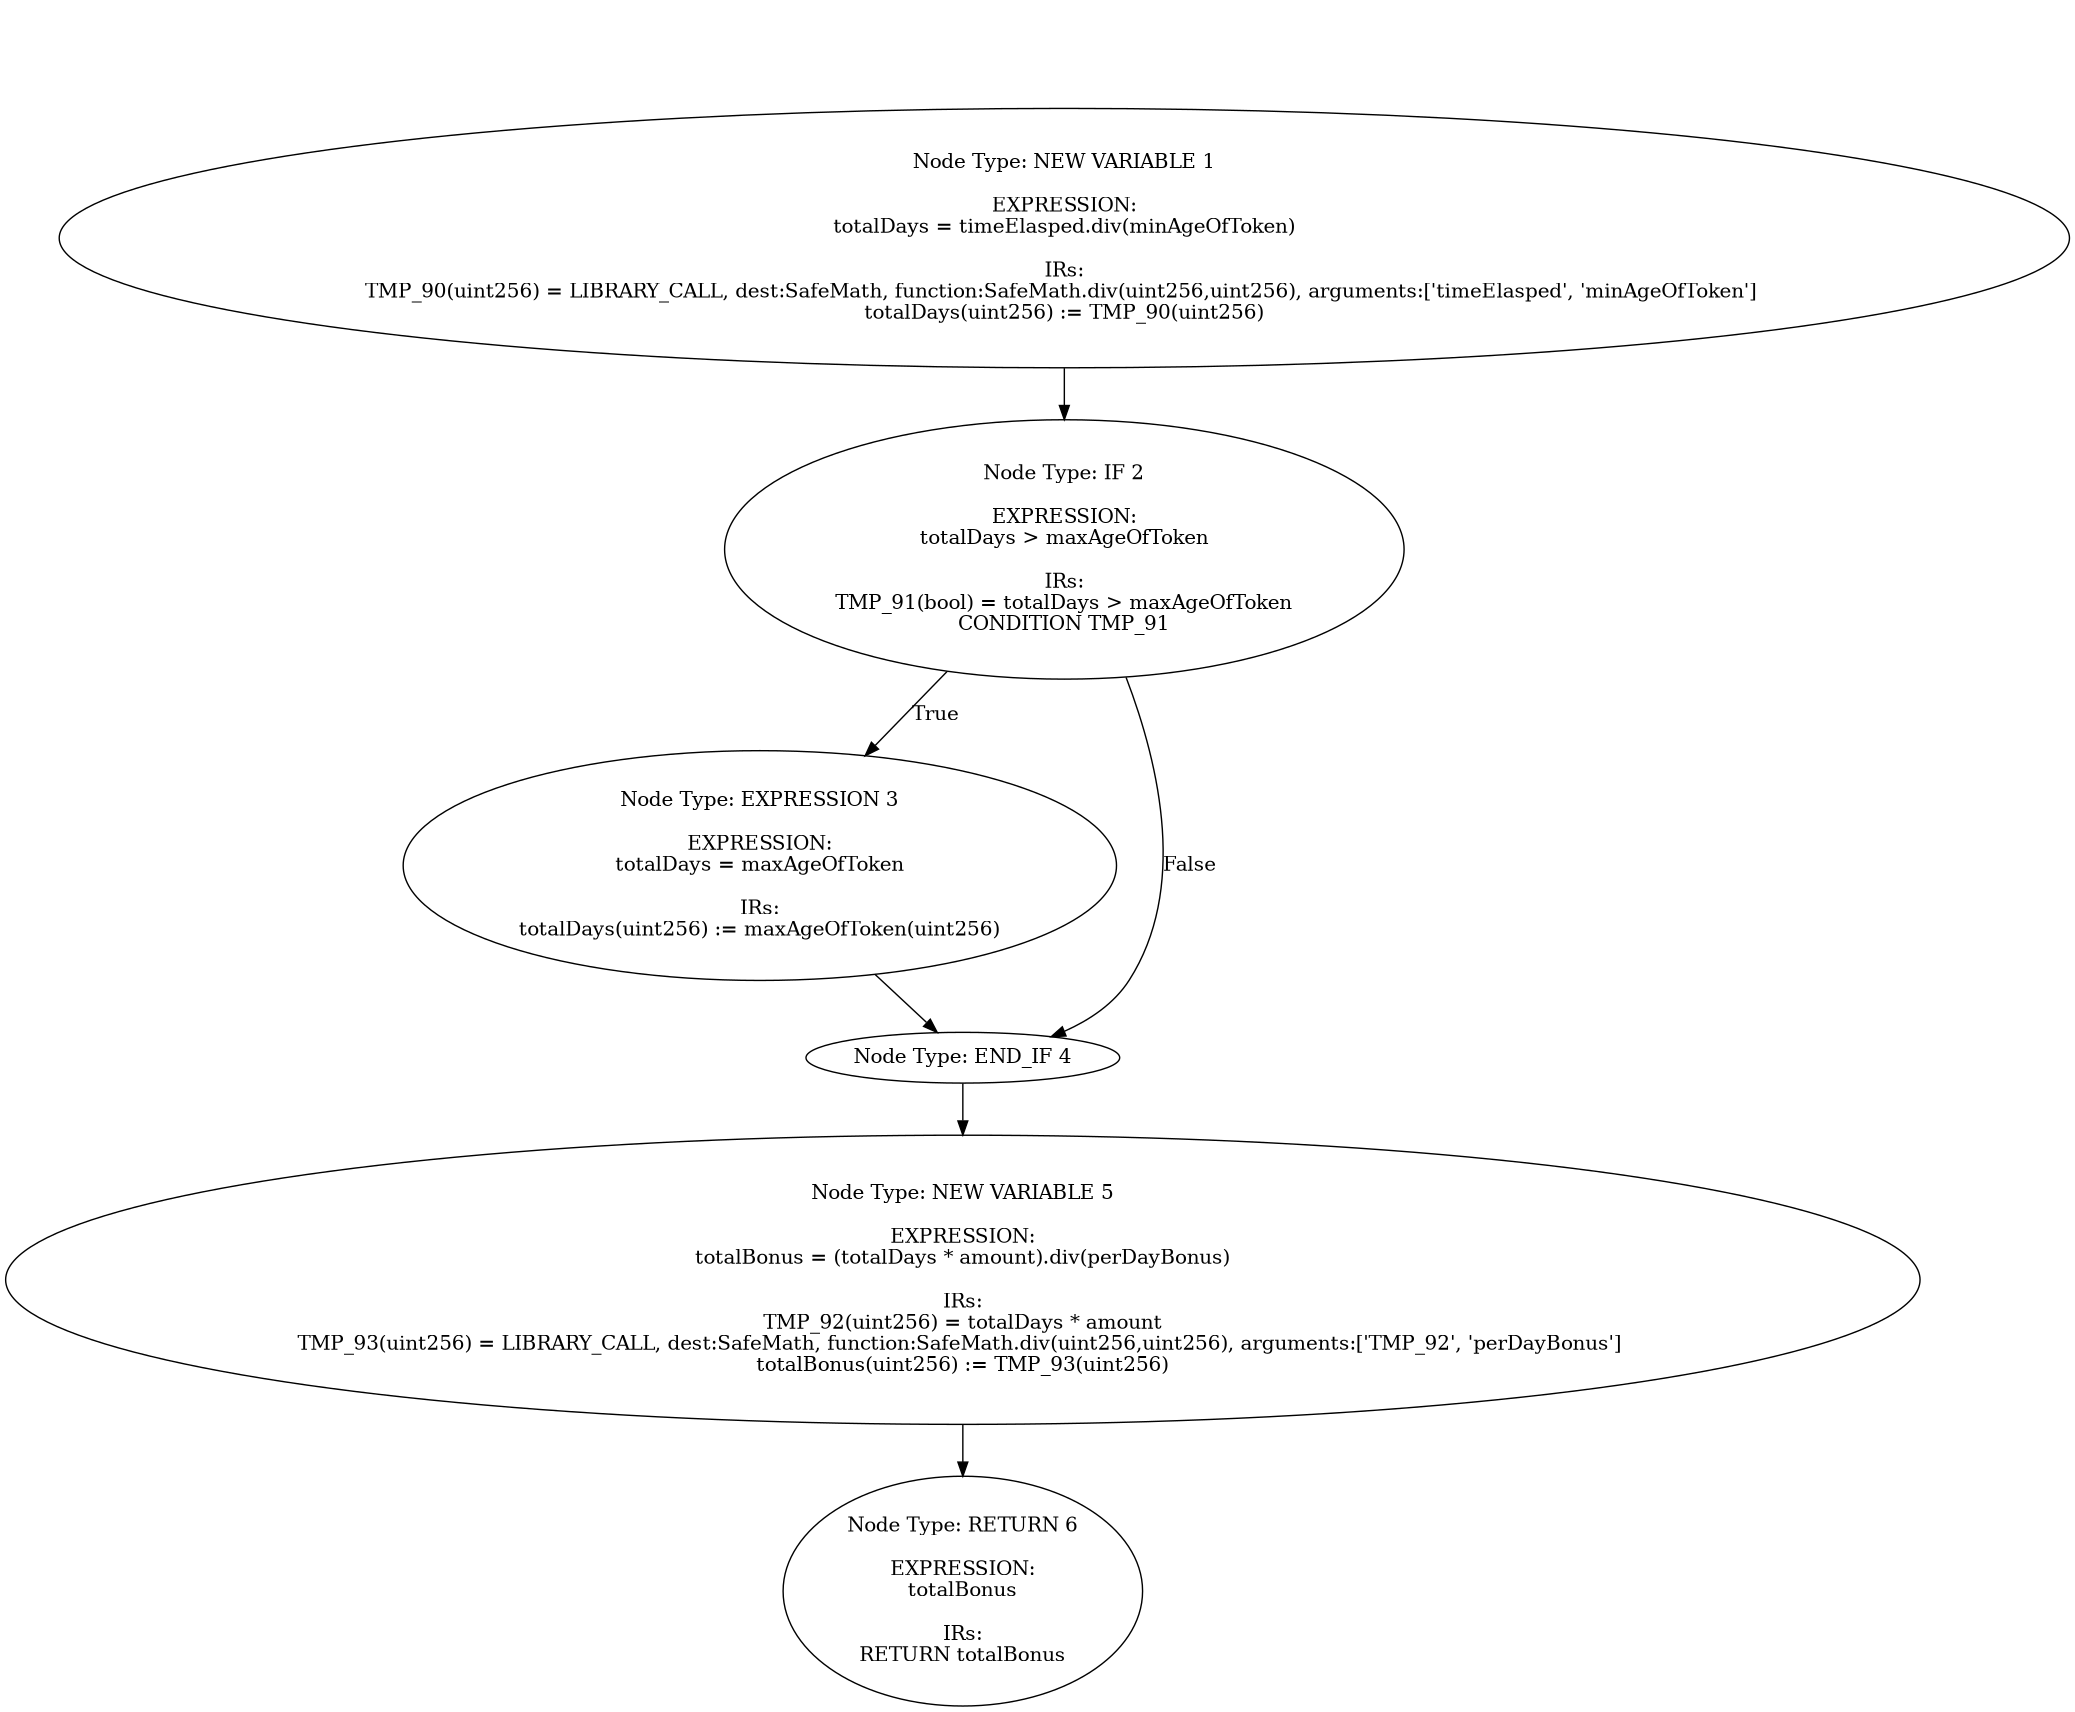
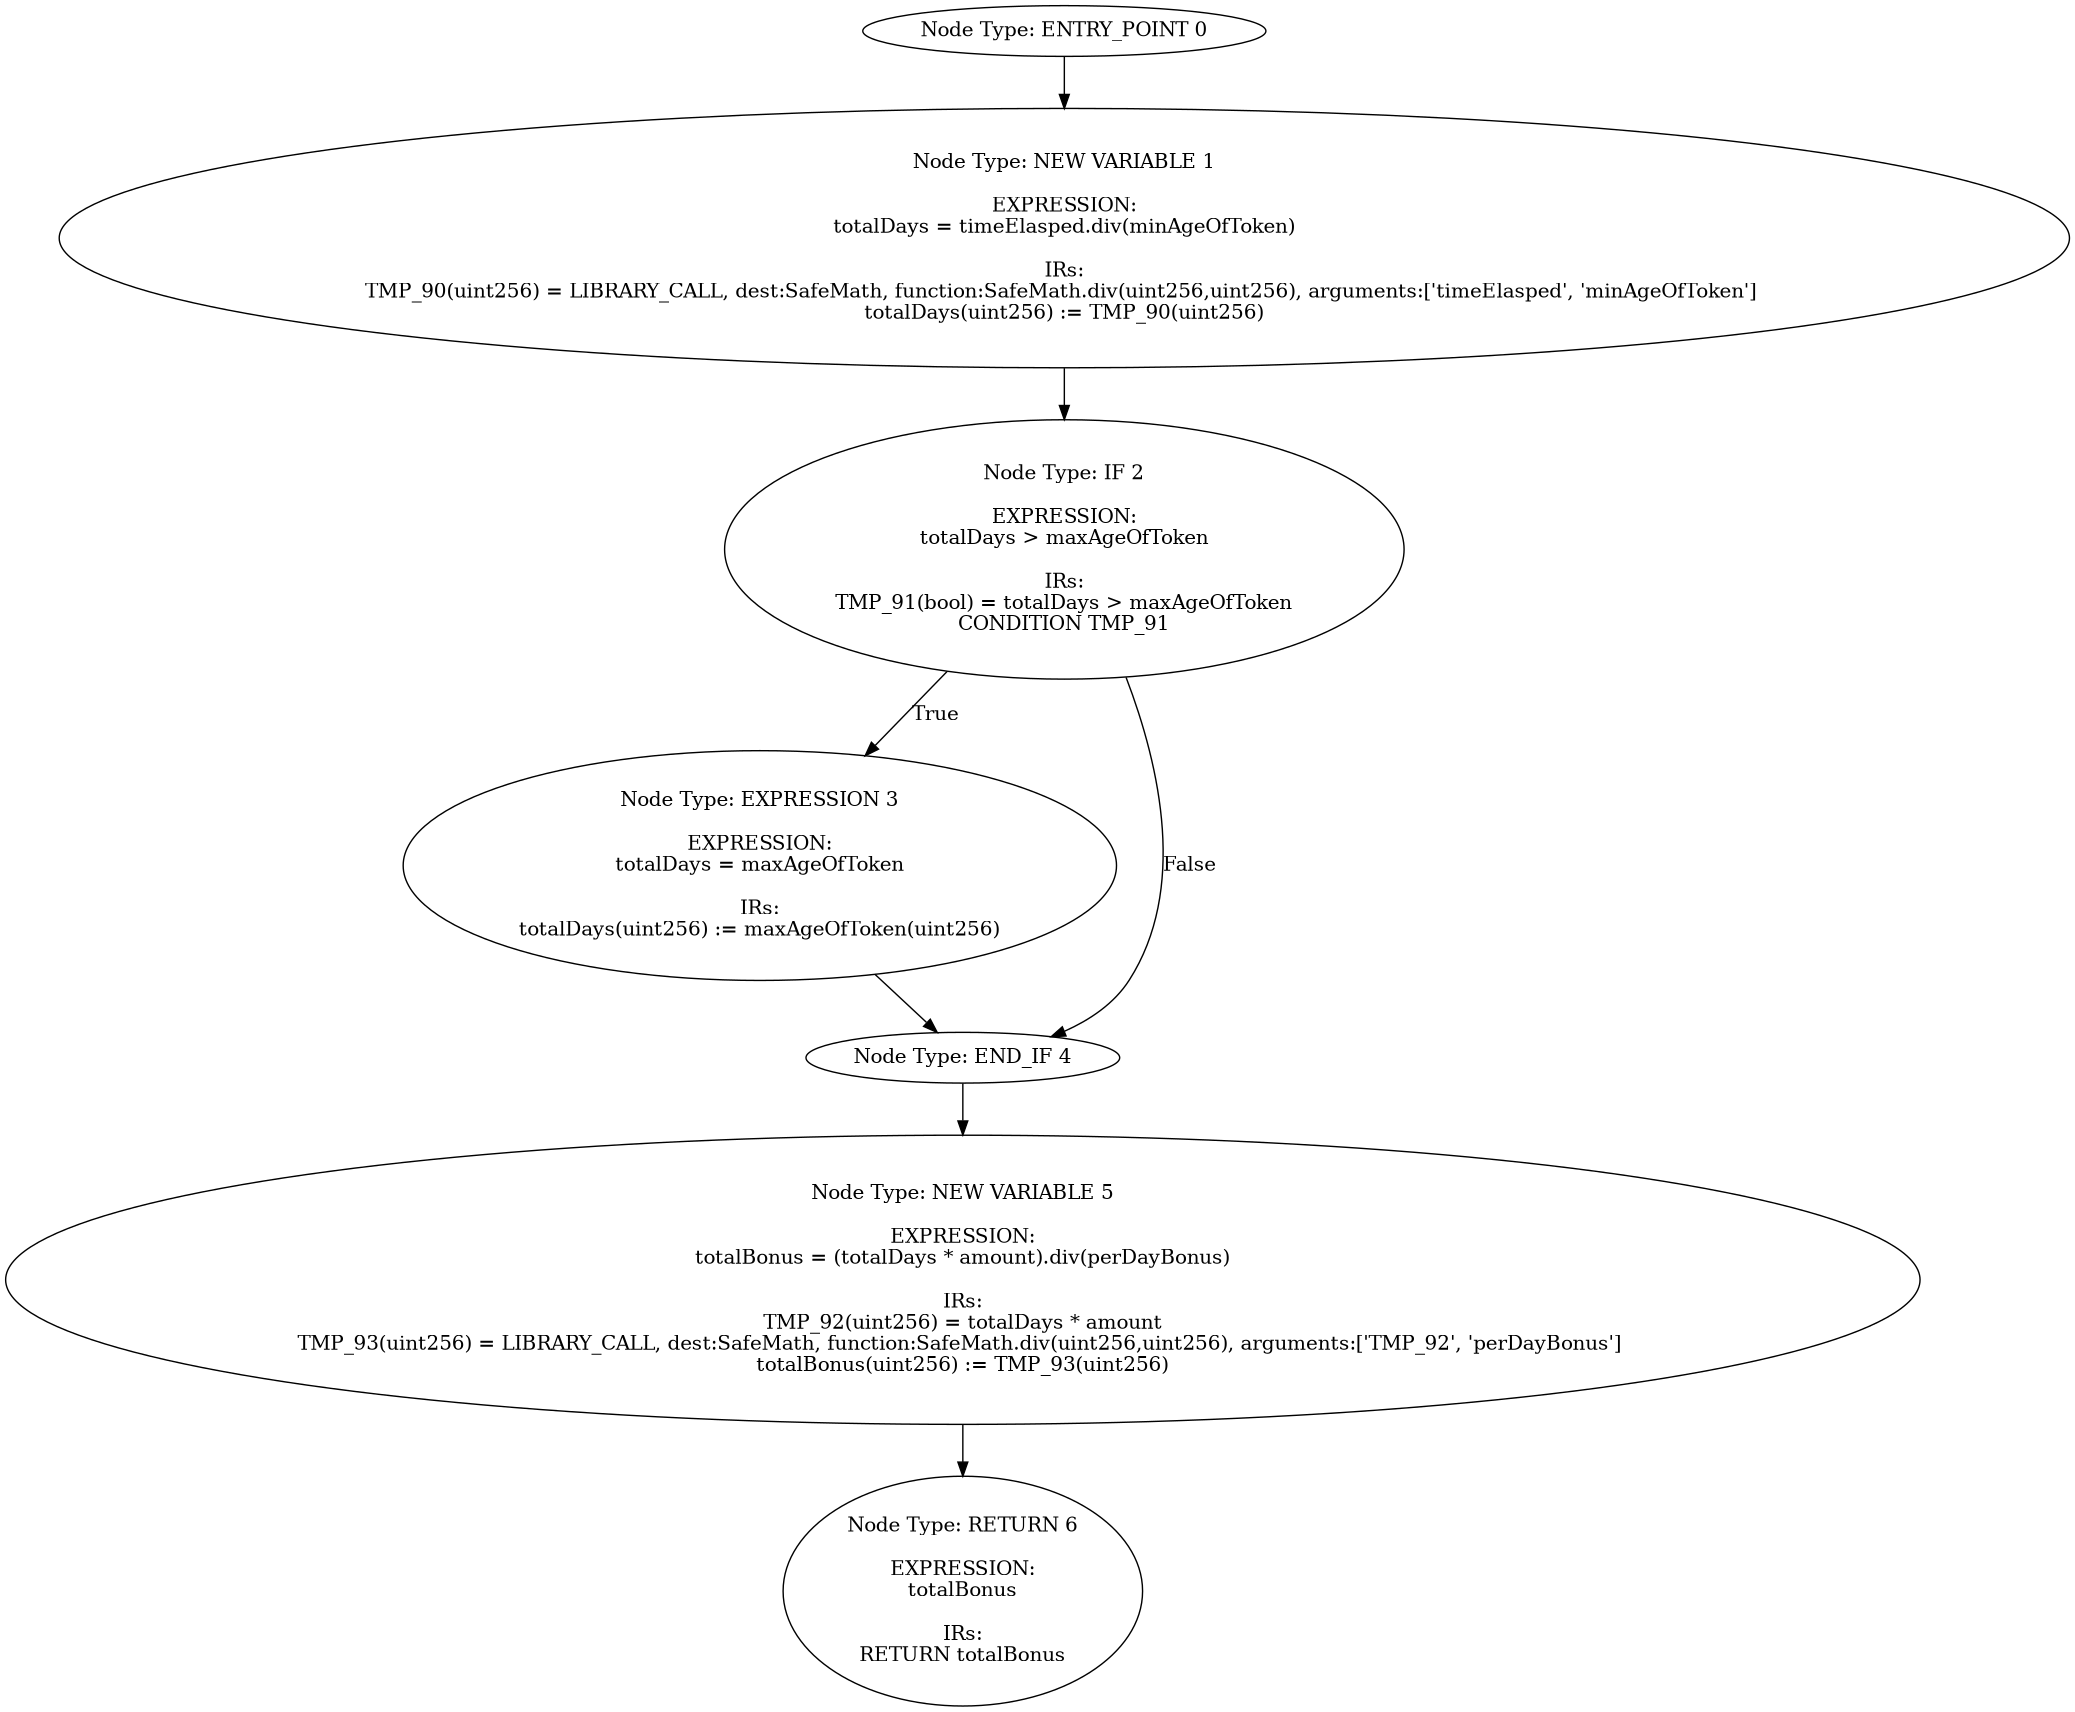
node "Node Type: ENTRY_POINT 0": added
